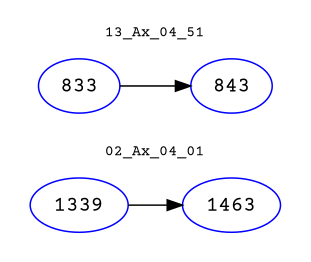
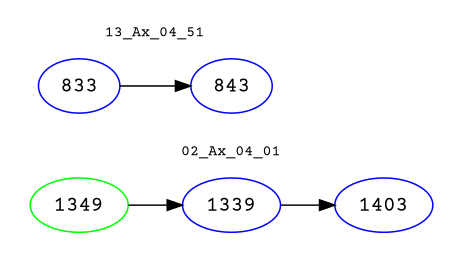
node "1349": added
node "1463": label "1463" -> "1403"
